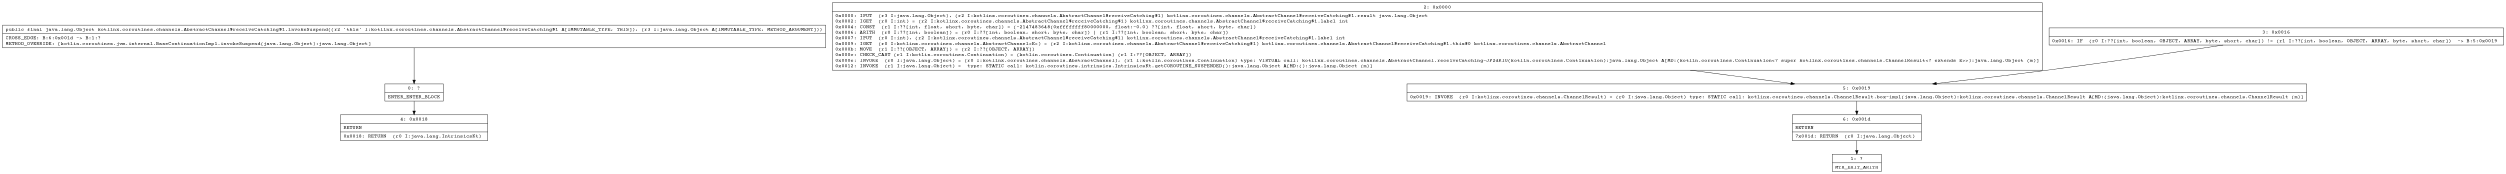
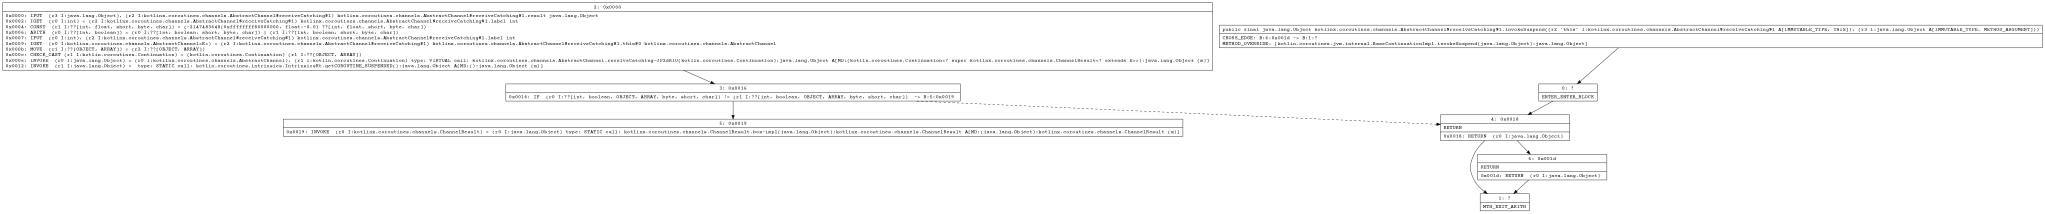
edge "2: 0x0000" -> "5: 0x0019": now "2: 0x0000" -> "3: 0x0016"
edge "5: 0x0019" -> "6: 0x001d": now "4: 0x0018" -> "6: 0x001d"
edge "3: 0x0016" -> "4: 0x0018": added
node "4: 0x0018": text "0x0018: RETURN  (r0 I:java.lang.IntrinsicsKt)" -> "0x0018: RETURN  (r0 I:java.lang.Object)"
node "6: 0x001d": text "7x001d: RETURN  (r0 I:java.lang.Object)" -> "0x001d: RETURN  (r0 I:java.lang.Object)"
edge "4: 0x0018" -> "1: ?": added
